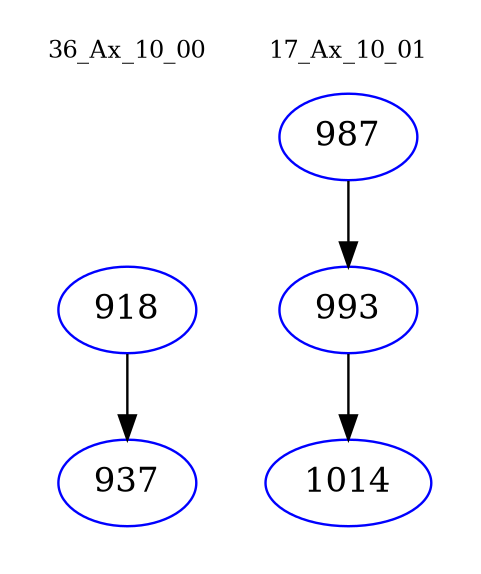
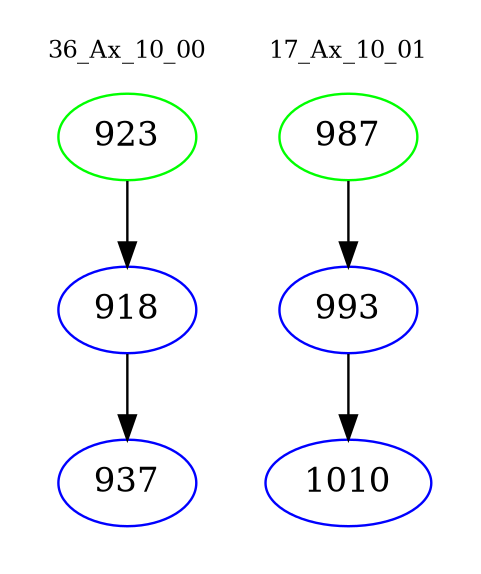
node "923": added
node "987": color blue -> green
node "1014": label "1014" -> "1010"
